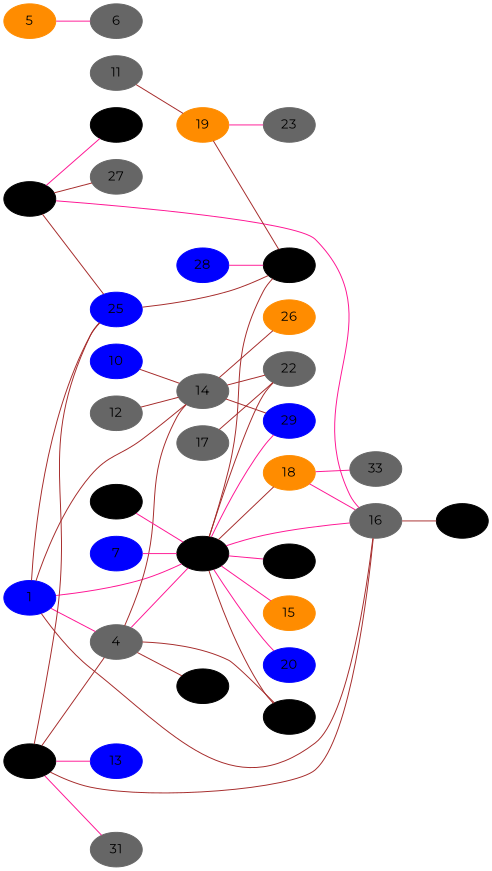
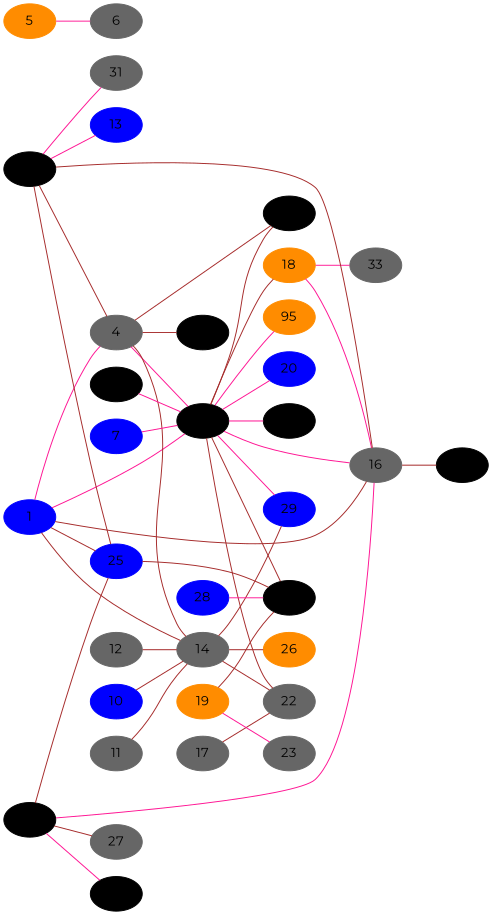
edge "11" -- "19": now "11" -- "14"
node "15": label "15" -> "95"
